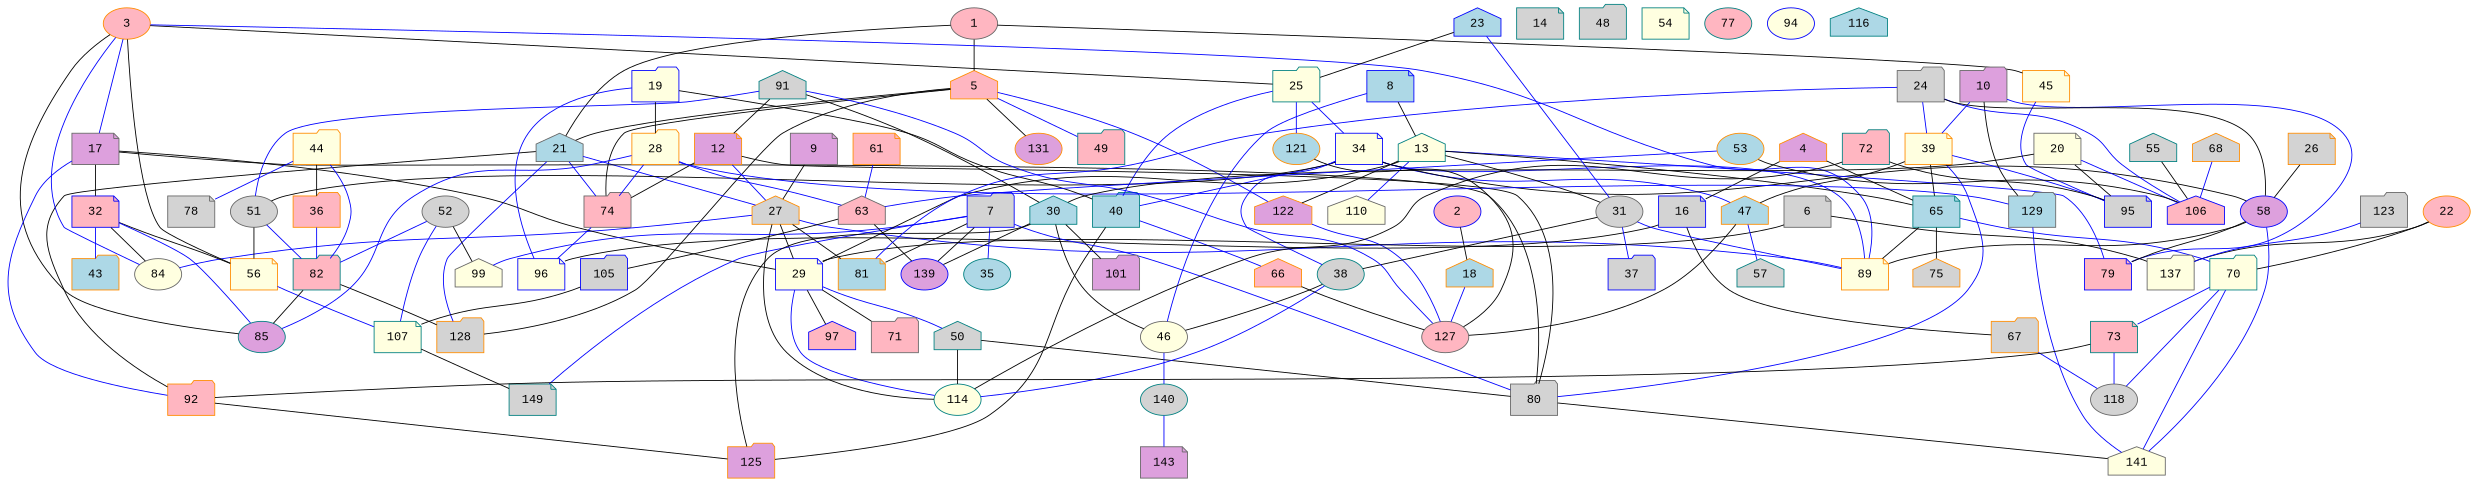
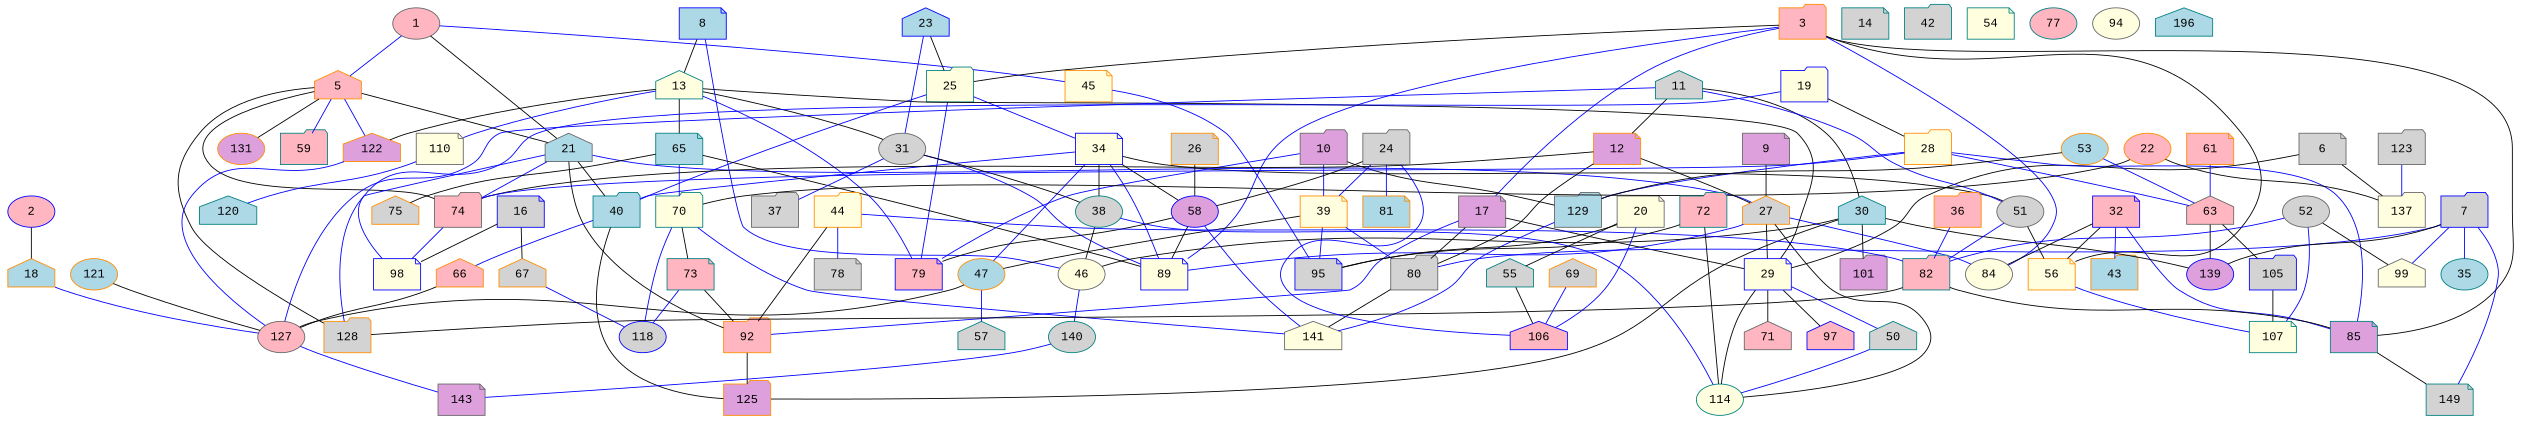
node "3": shape ellipse -> folder
node "48": label "48" -> "42"
node "94": color blue -> gray40
node "116": label "116" -> "196"
edge "1" -- "45": color black -> blue
edge "1" -- "5": color black -> blue
node "91": label "91" -> "11"
edge "25" -- "121": now "25" -- "79"
edge "19" -- "40": now "21" -- "40"
node "49": label "49" -> "59"
node "4": removed
node "68": label "68" -> "69"
edge "20" -- "30": now "20" -- "55"
edge "17" -- "32": removed
edge "44" -- "36": now "44" -- "92"
edge "39" -- "65": removed
edge "53" -- "106": now "53" -- "129"
edge "12" -- "27": color blue -> black
edge "34" -- "38": color blue -> black
node "120": added
node "110": shape house -> note
node "47": shape house -> ellipse
edge "7" -- "81": removed
edge "27" -- "81": removed
node "96": label "96" -> "98"
node "37": color blue -> gray40
node "89": color darkorange -> blue
edge "70" -- "73": color blue -> black
node "85": shape ellipse -> note
node "71": shape folder -> house
node "67": shape folder -> house
edge "50" -- "114": color black -> blue
edge "50" -- "80": removed
edge "107" -- "149": now "85" -- "149"
edge "127" -- "143": added
edge "29" -- "114": color blue -> black
node "118": color gray40 -> blue
